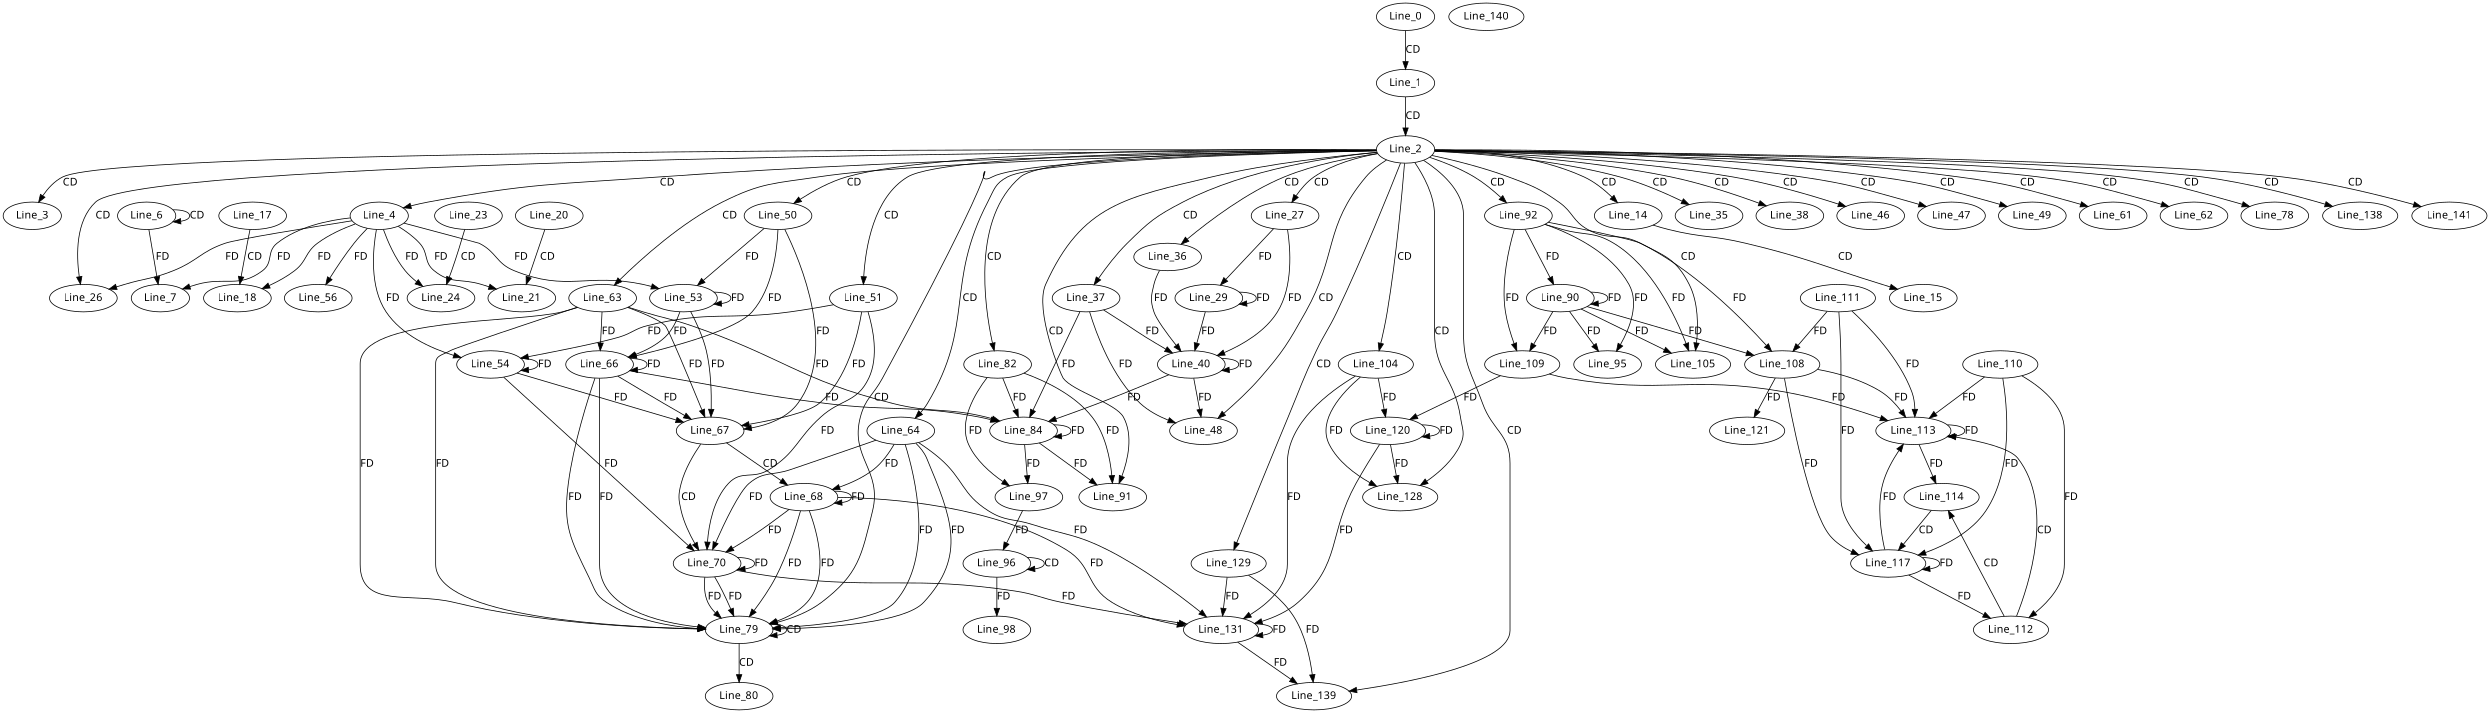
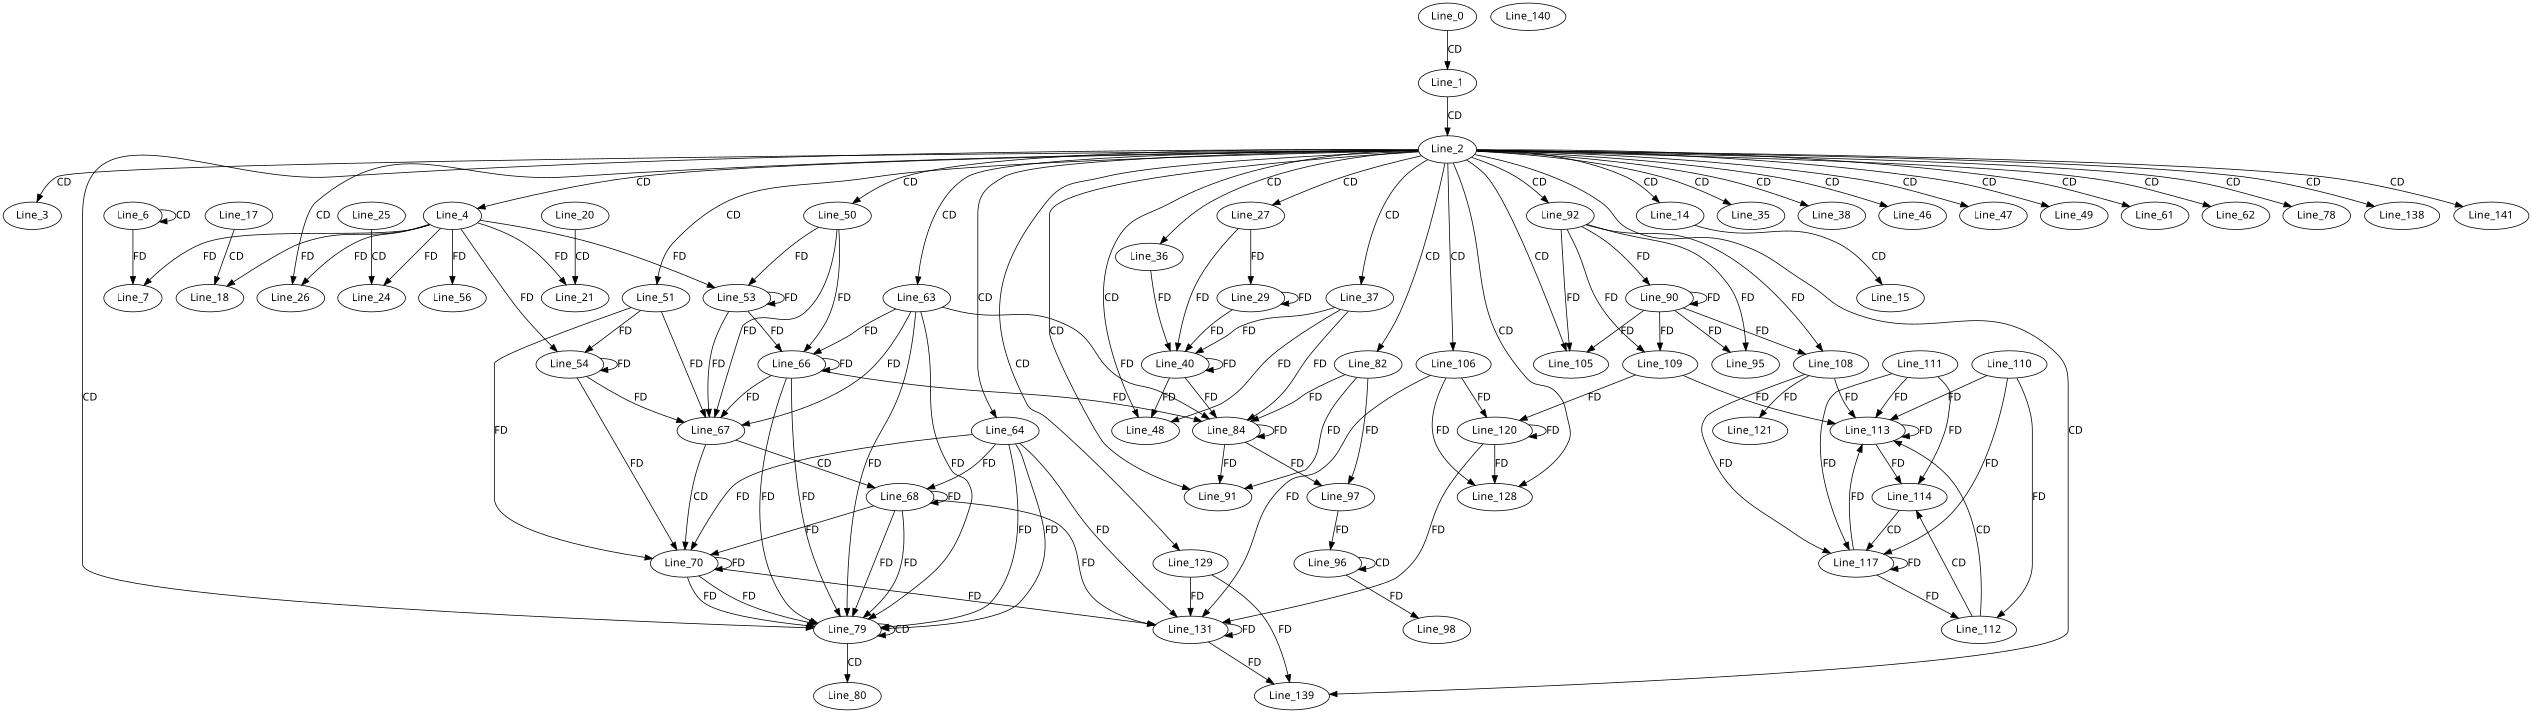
node "Line_23": label "Line_23" -> "Line_25"
edge "Line_111" -> "Line_108": now "Line_111" -> "Line_114"
node "Line_104": label "Line_104" -> "Line_106"
